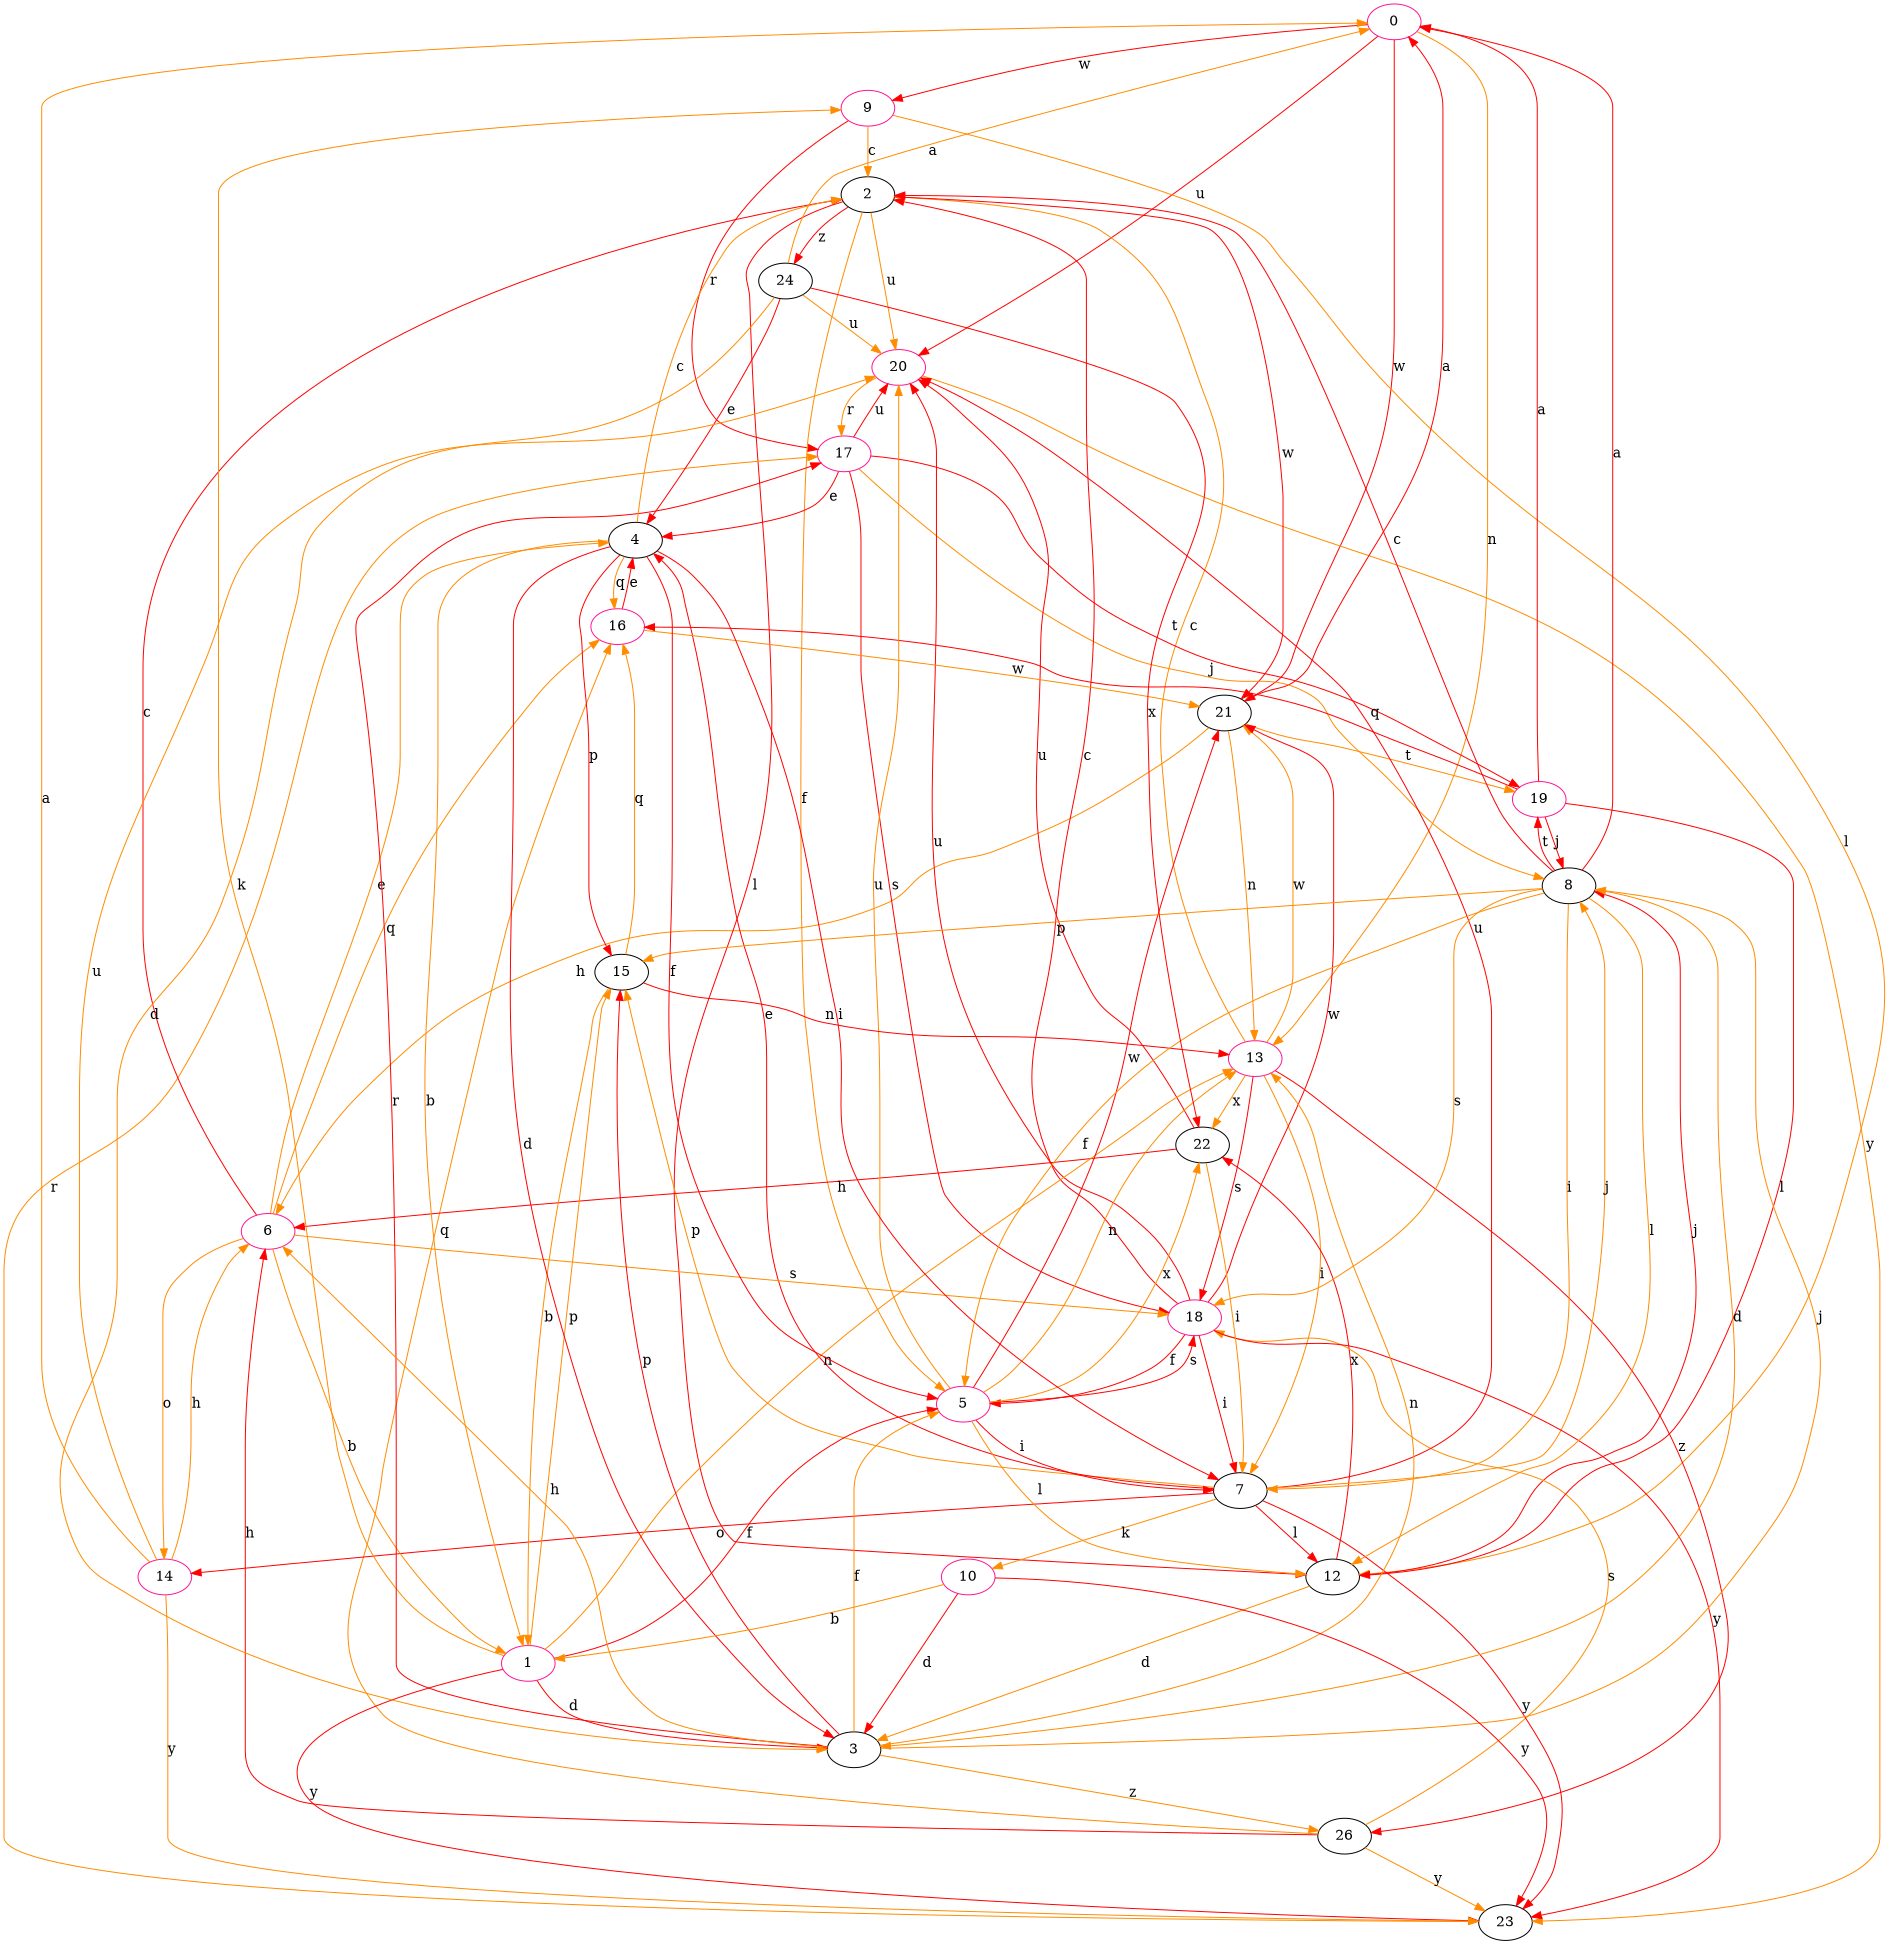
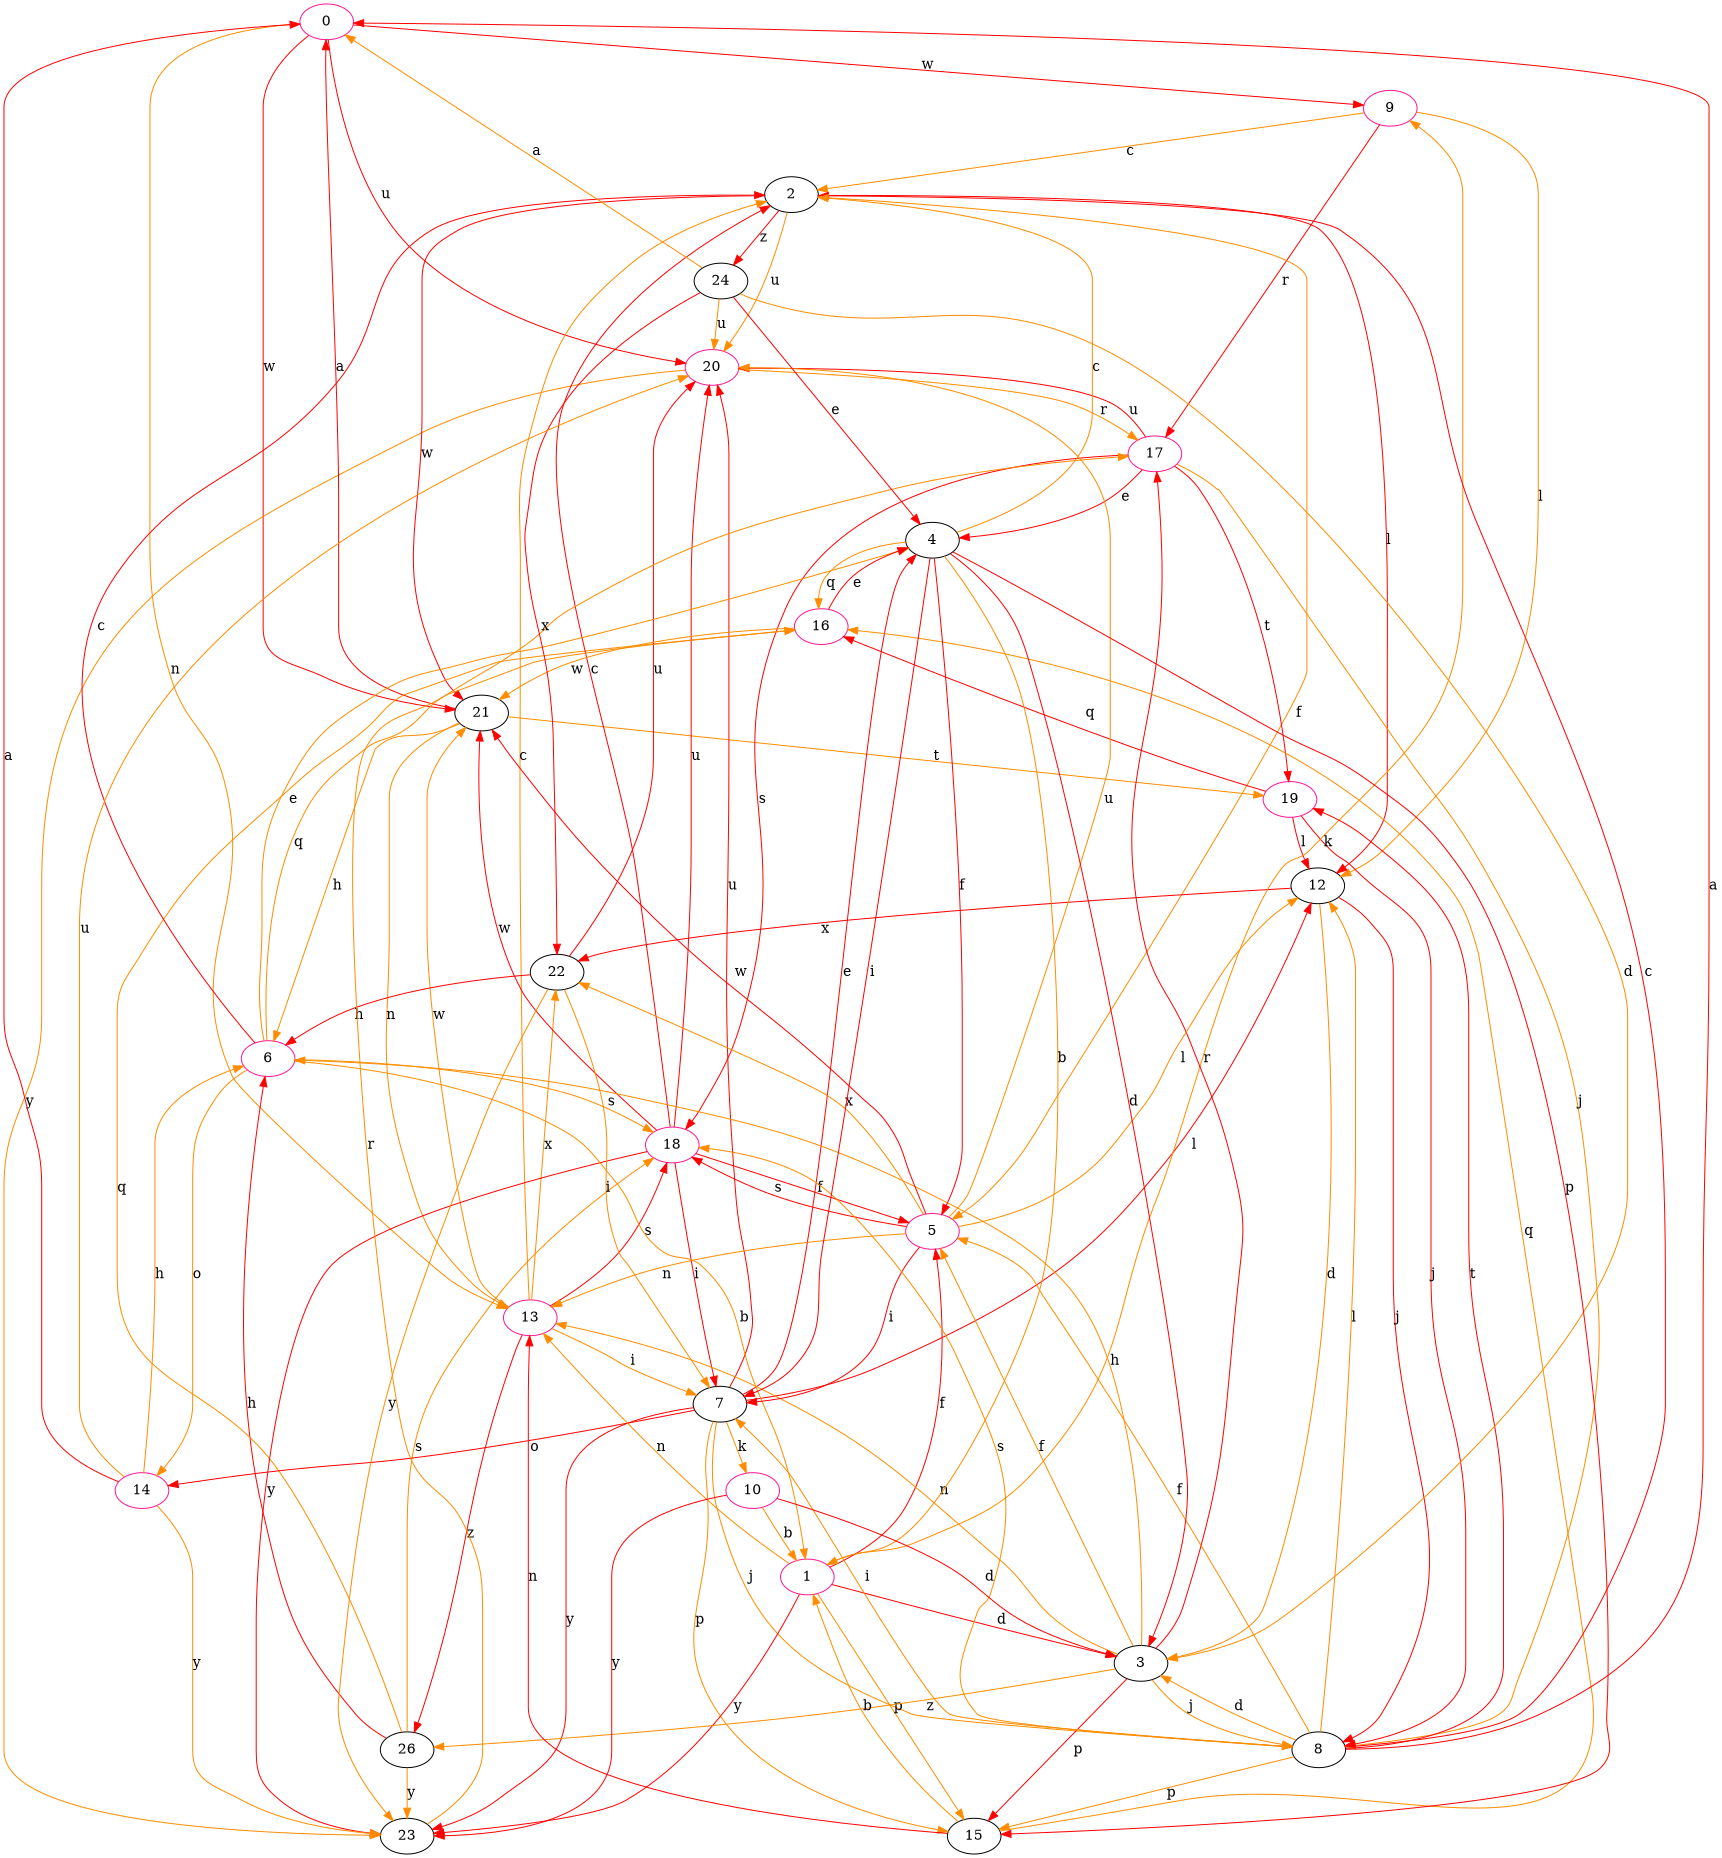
edge "14" -> "0": color darkorange -> red
edge "19" -> "0": removed, label "a"
edge "22" -> "23": added, label "y"
